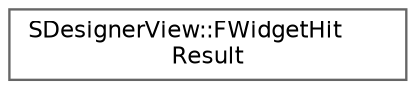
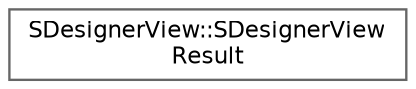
node "SDesignerView::FWidgetHit Result": label "SDesignerView::FWidgetHit Result" -> "SDesignerView::SDesignerView Result"
